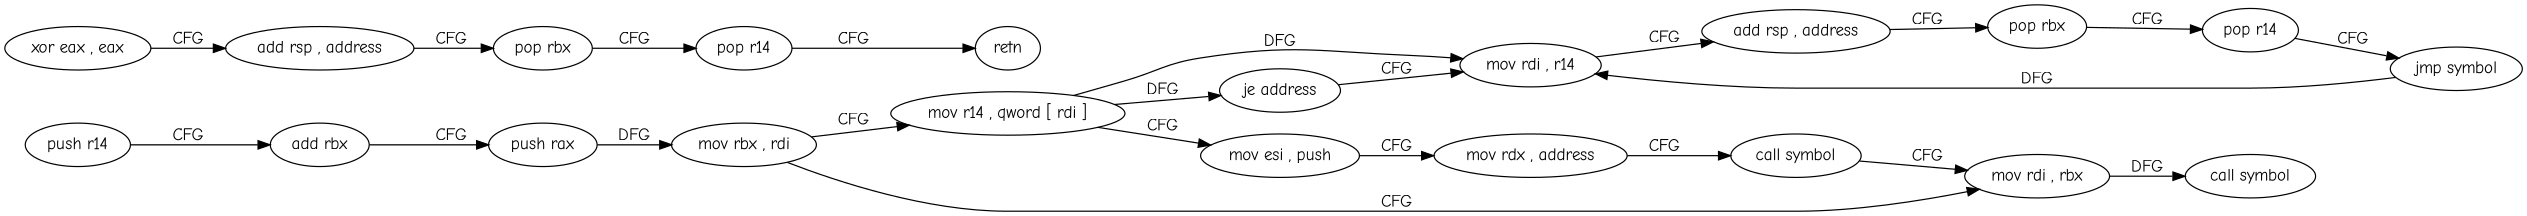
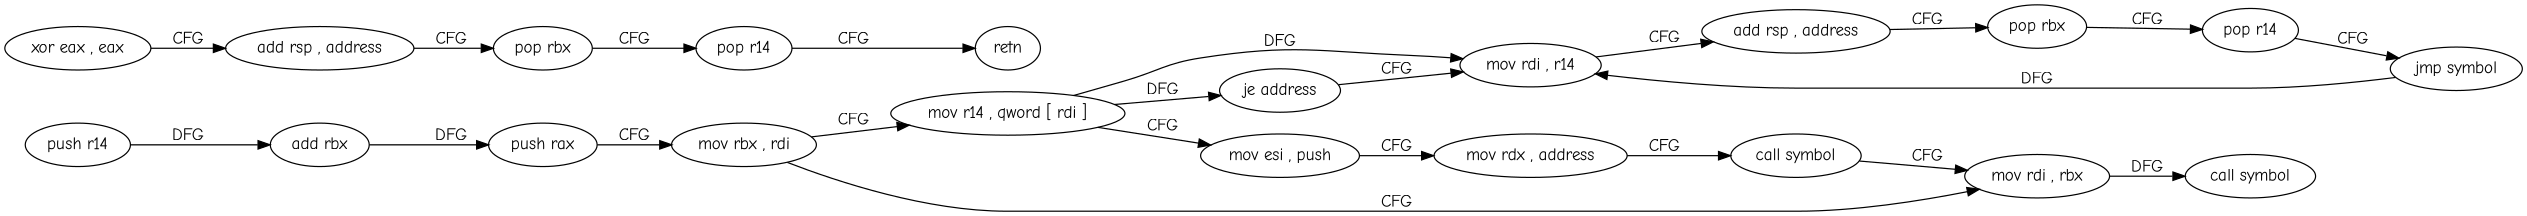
edge "push r14" -> "add rbx": label "CFG" -> "DFG"
edge "add rbx" -> "push rax": label "CFG" -> "DFG"
edge "push rax" -> "mov rbx , rdi": label "DFG" -> "CFG"
